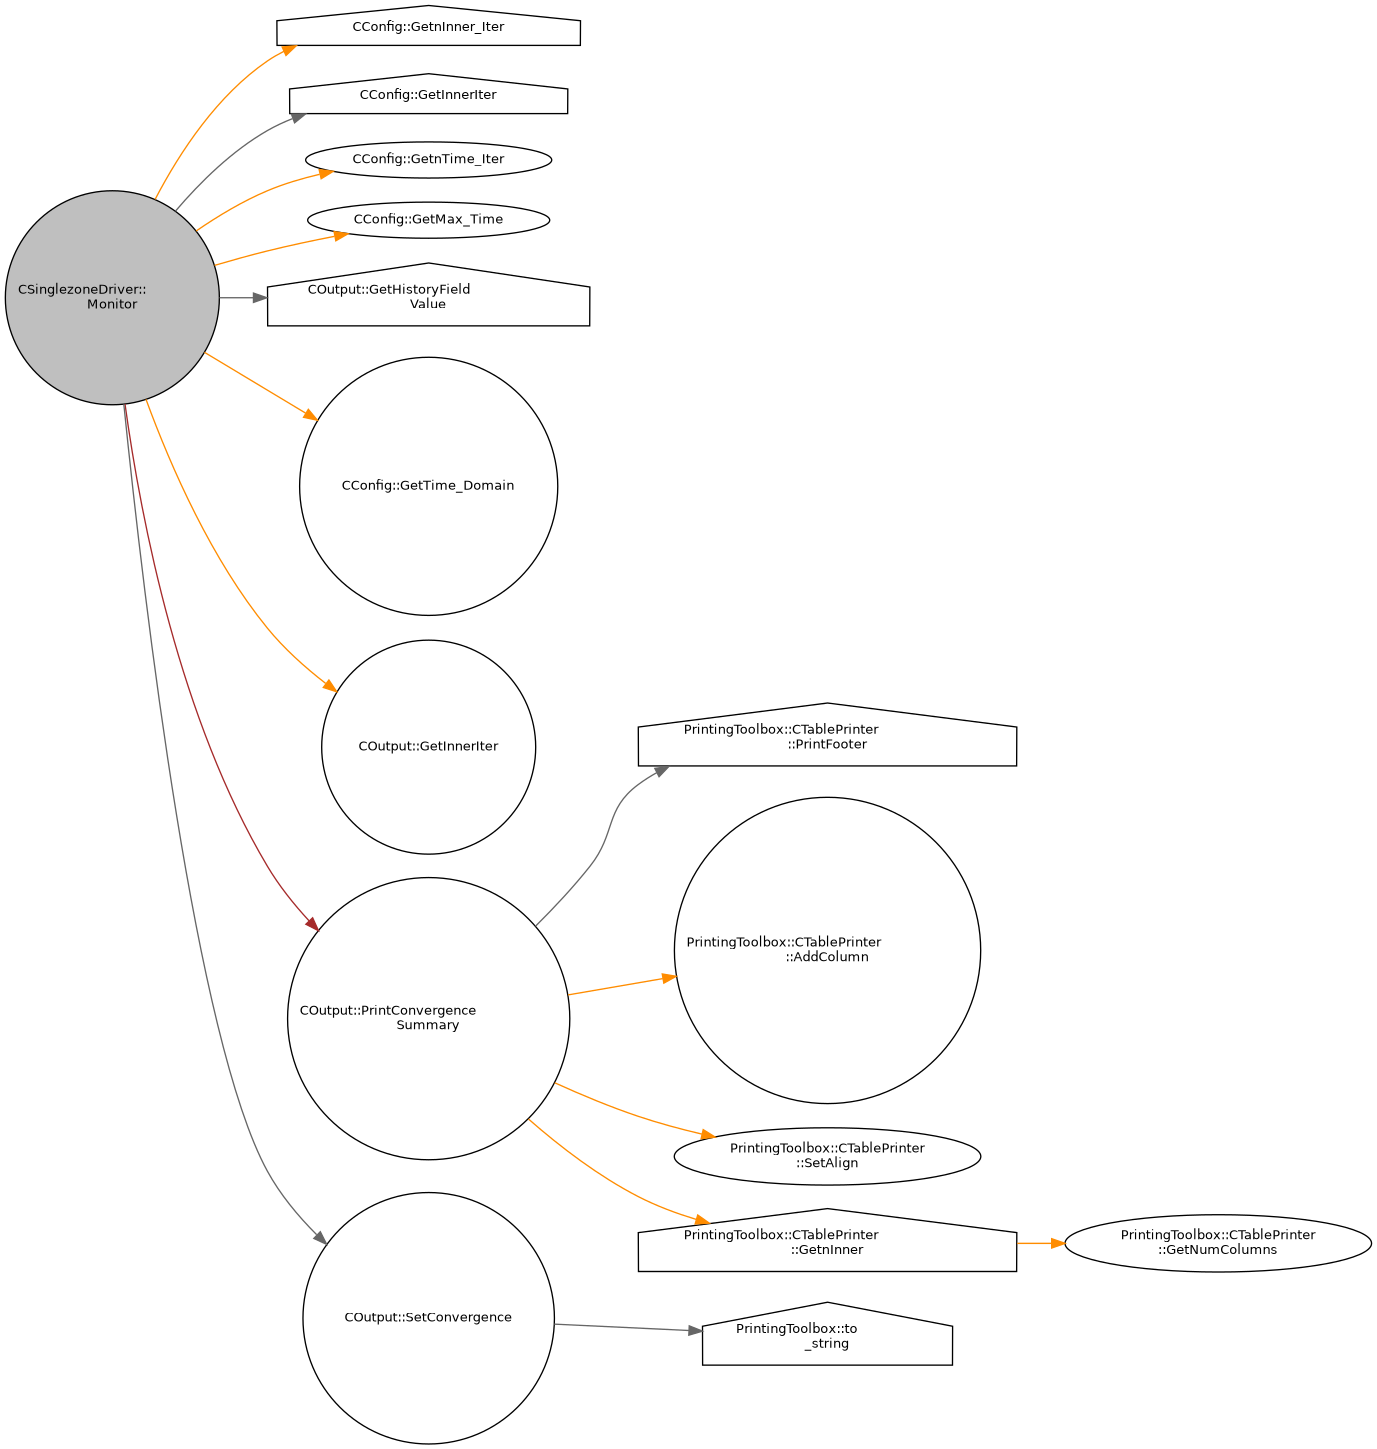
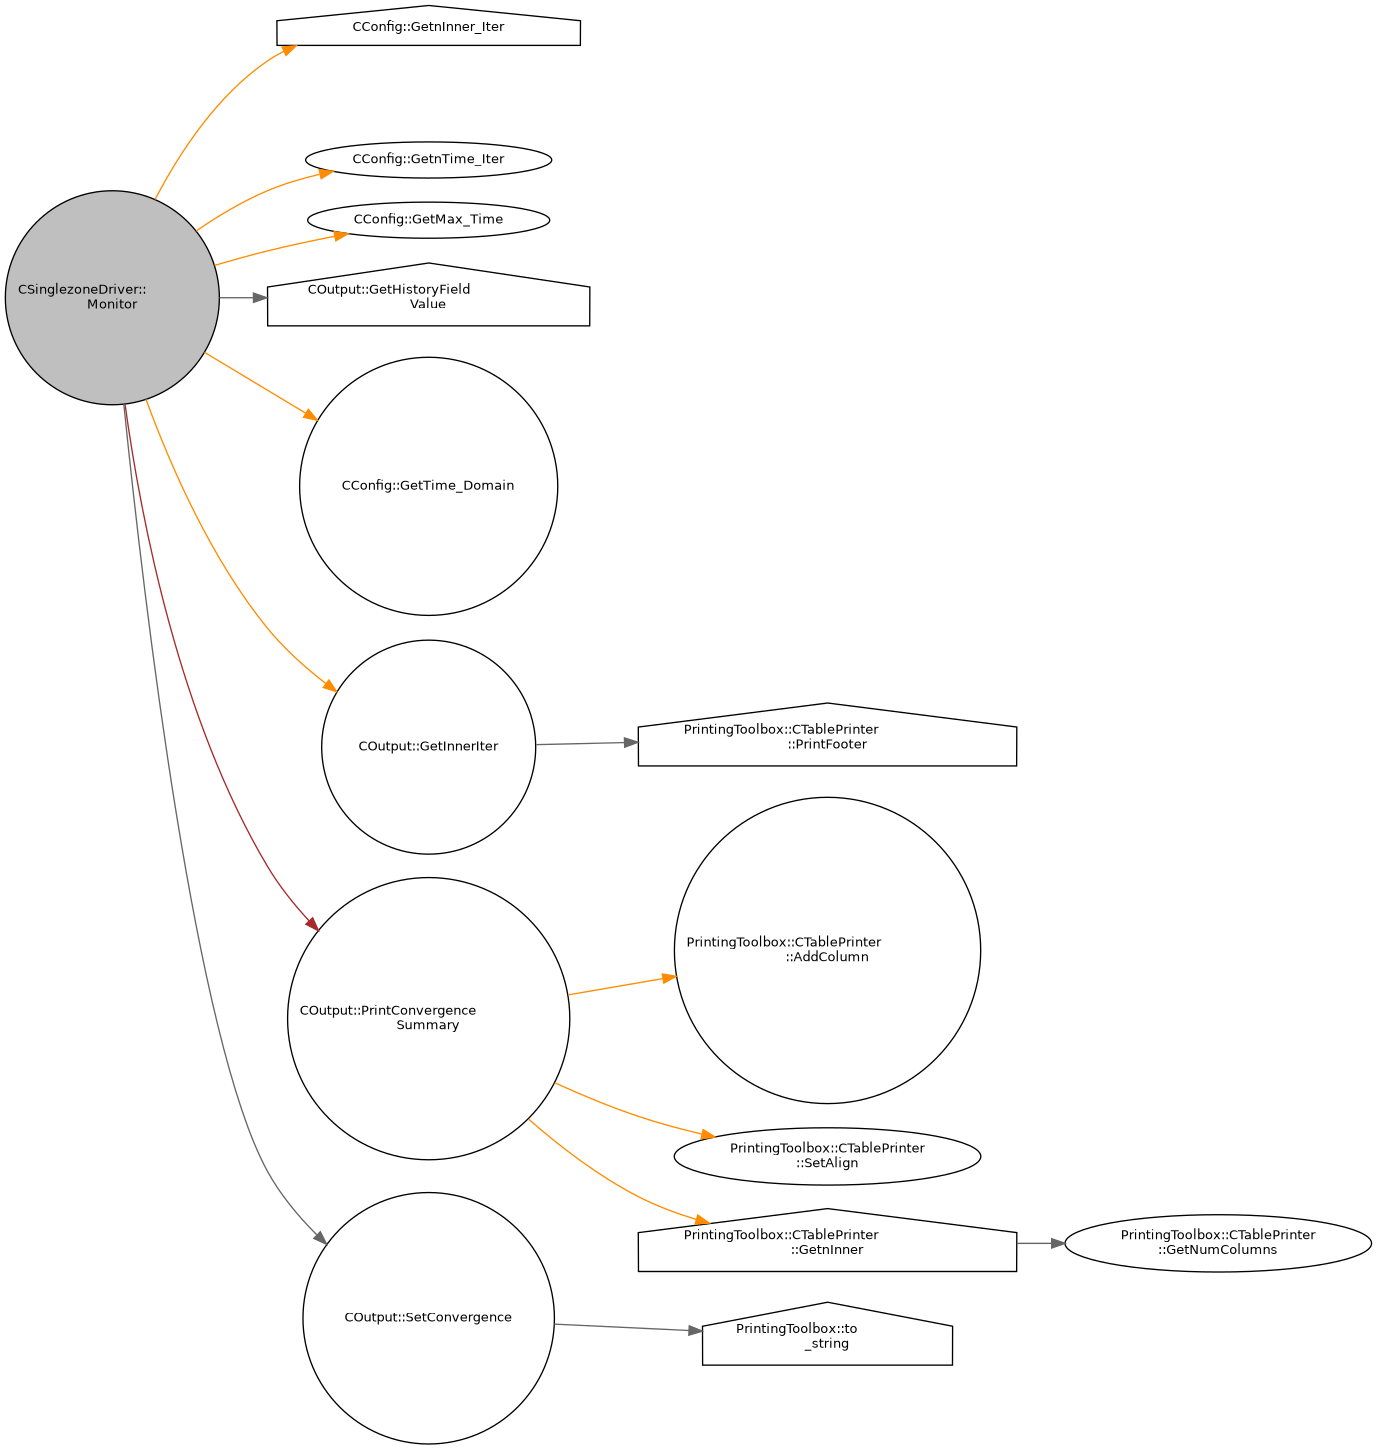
node "CConfig::GetInnerIter": removed
edge "COutput::PrintConvergence Summary" -> "PrintingToolbox::CTablePrinter ::PrintFooter": now "COutput::GetInnerIter" -> "PrintingToolbox::CTablePrinter ::PrintFooter"
edge "PrintingToolbox::CTablePrinter ::GetnInner" -> "PrintingToolbox::CTablePrinter ::GetNumColumns": color darkorange -> gray40
